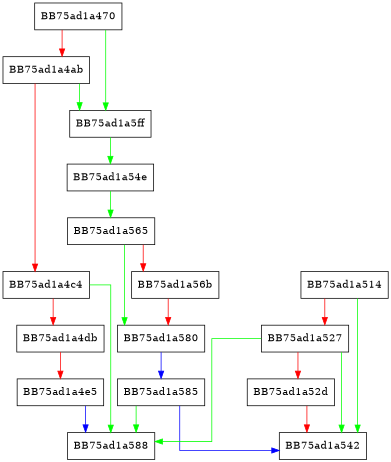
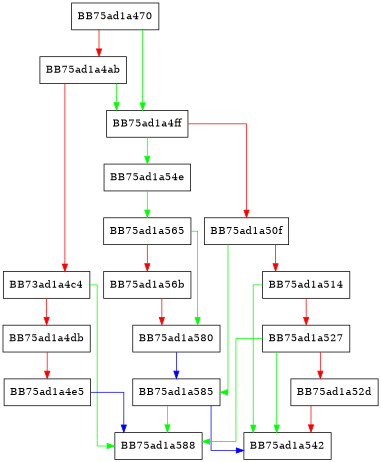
node "BB75ad1a5ff": label "BB75ad1a5ff" -> "BB75ad1a4ff"
node "BB75ad1a50f": added
node "BB75ad1a4c4": label "BB75ad1a4c4" -> "BB73ad1a4c4"
